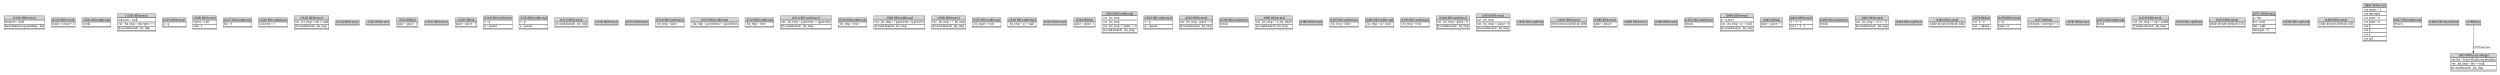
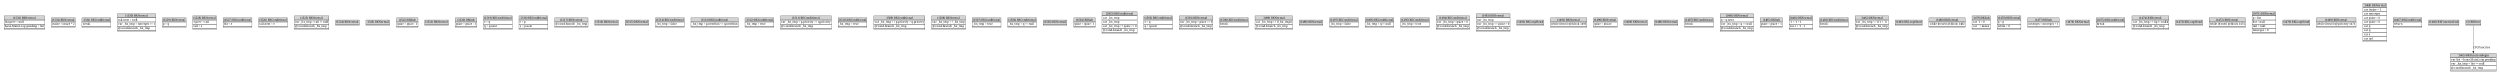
node "(1507) BKConditional": text "_hx_qsize = true" -> "_hx_tmp = true"
node "(1469) BKNormal": text "while ((true)) @:block 1471" -> "while ((true)) @:priority 1471"
node "(1478) BKNormal": text "psize = 0" -> "while = 0"
node "(1474) BKNormal": text "@:insize-branch _hx_tmp" -> "@:cond-branch _hx_tmp"
